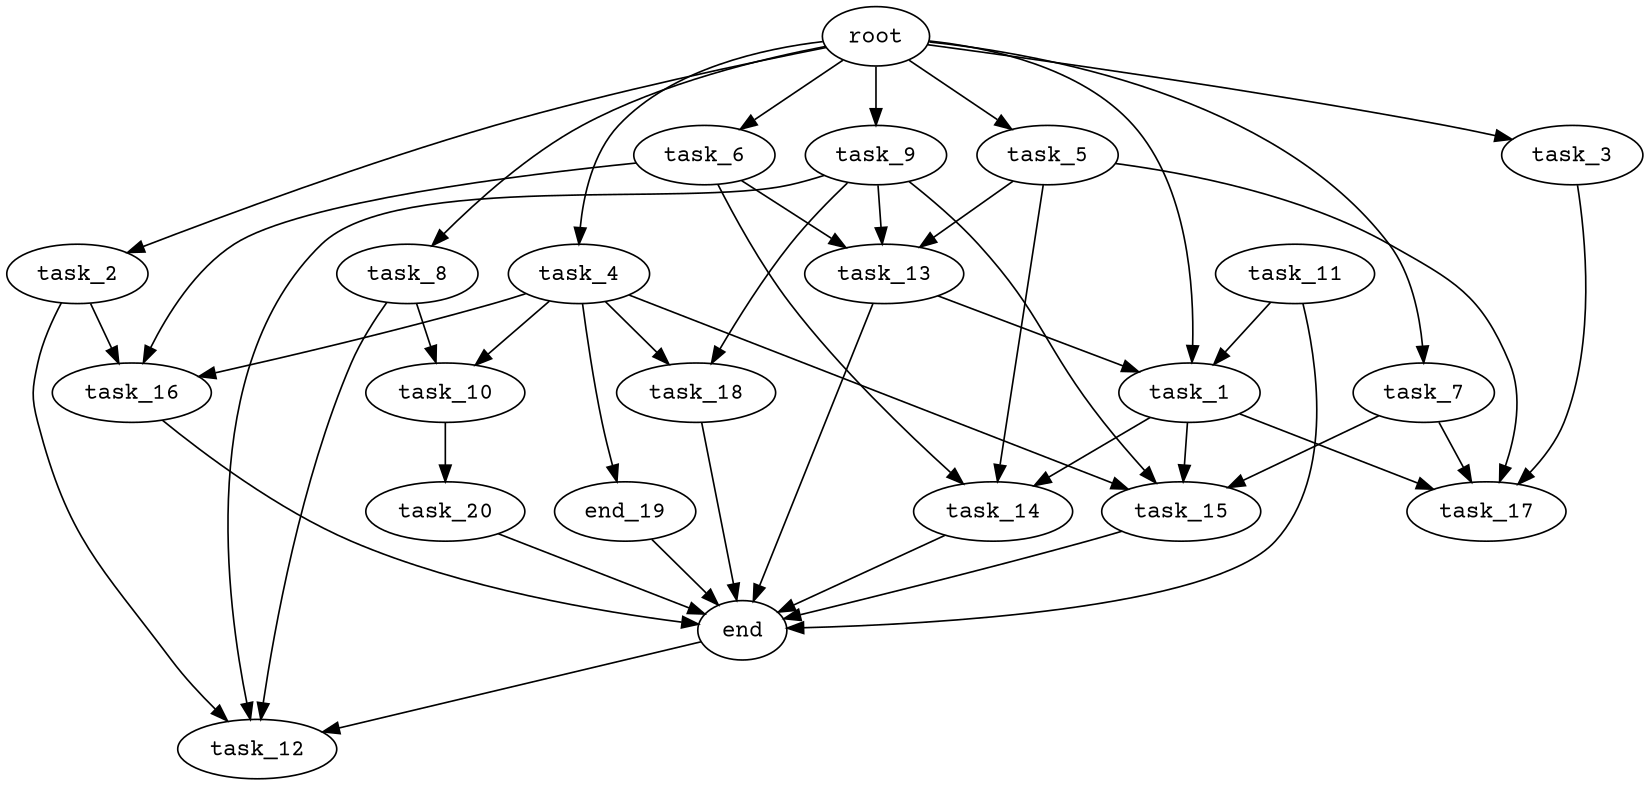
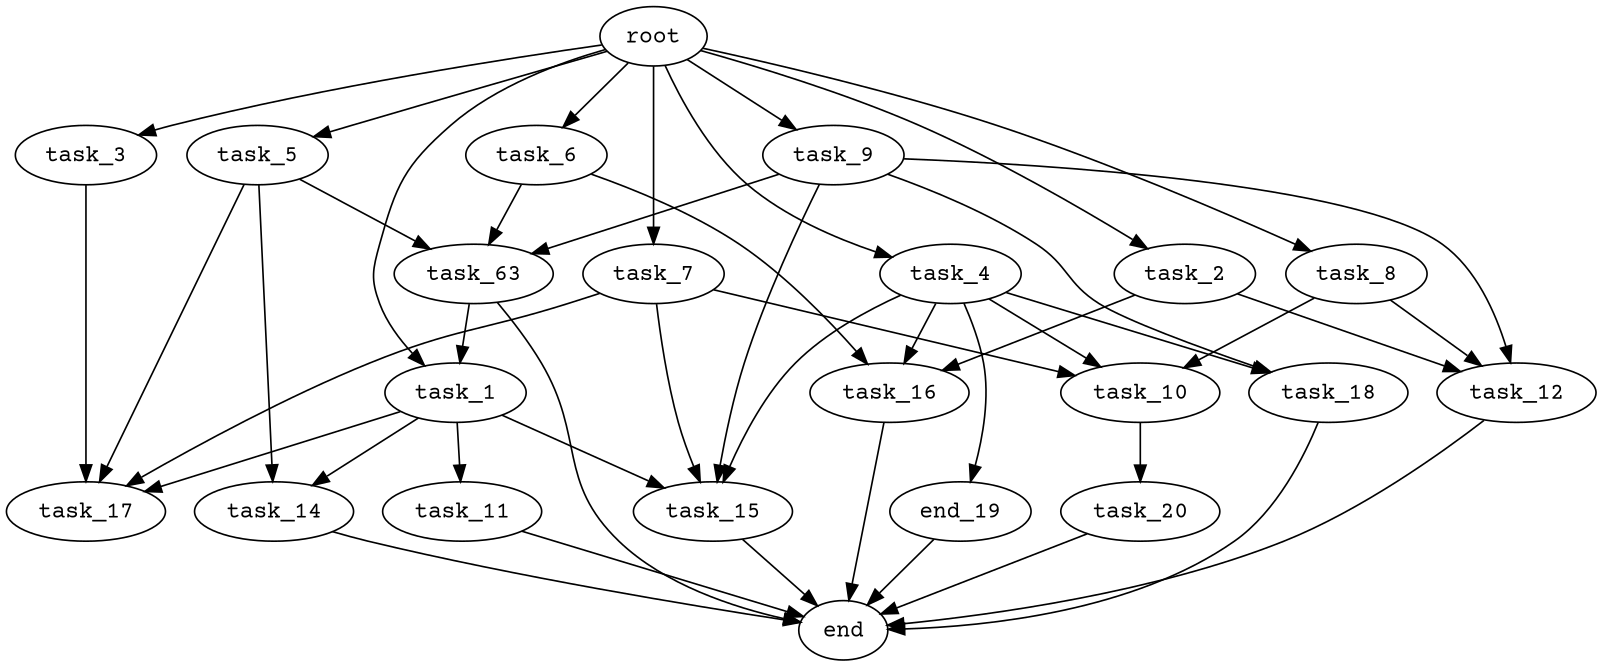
node "task_13": label "task_13" -> "task_63"
edge "task_11" -> "task_1": reversed
edge "task_7" -> "task_10": added
edge "task_6" -> "task_14": removed
edge "end" -> "task_12": reversed
